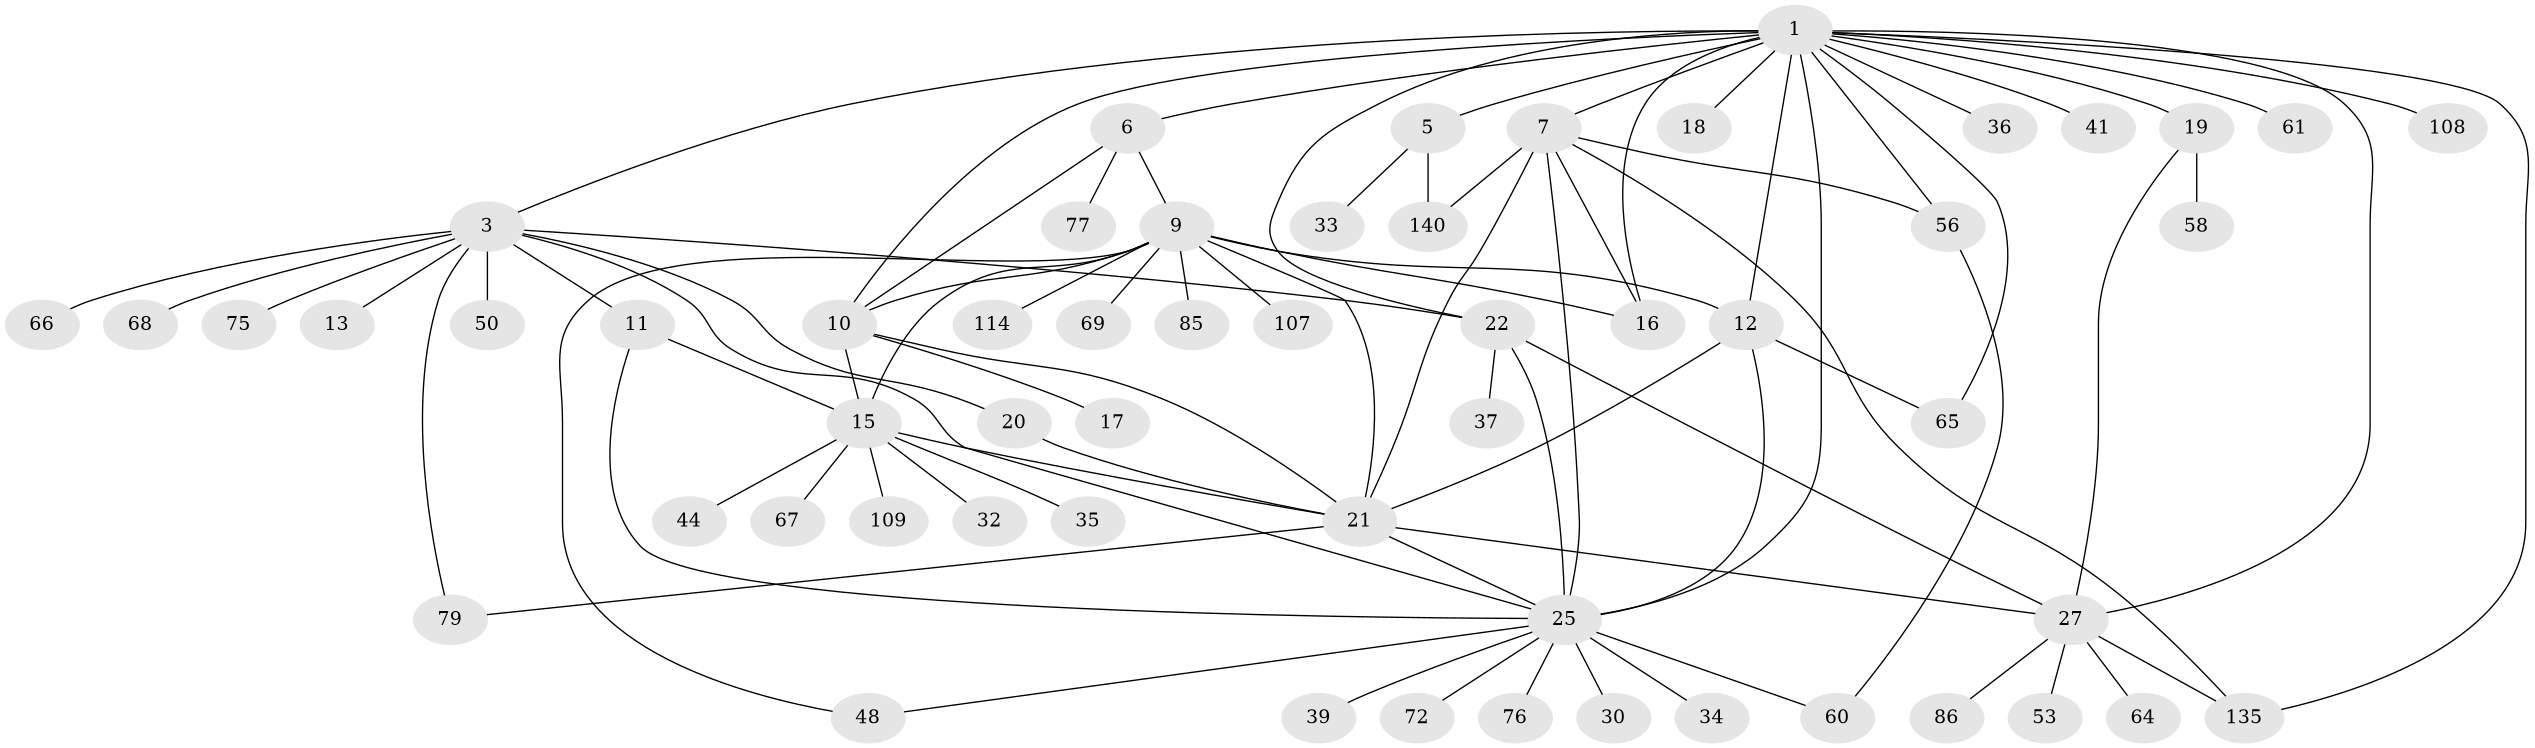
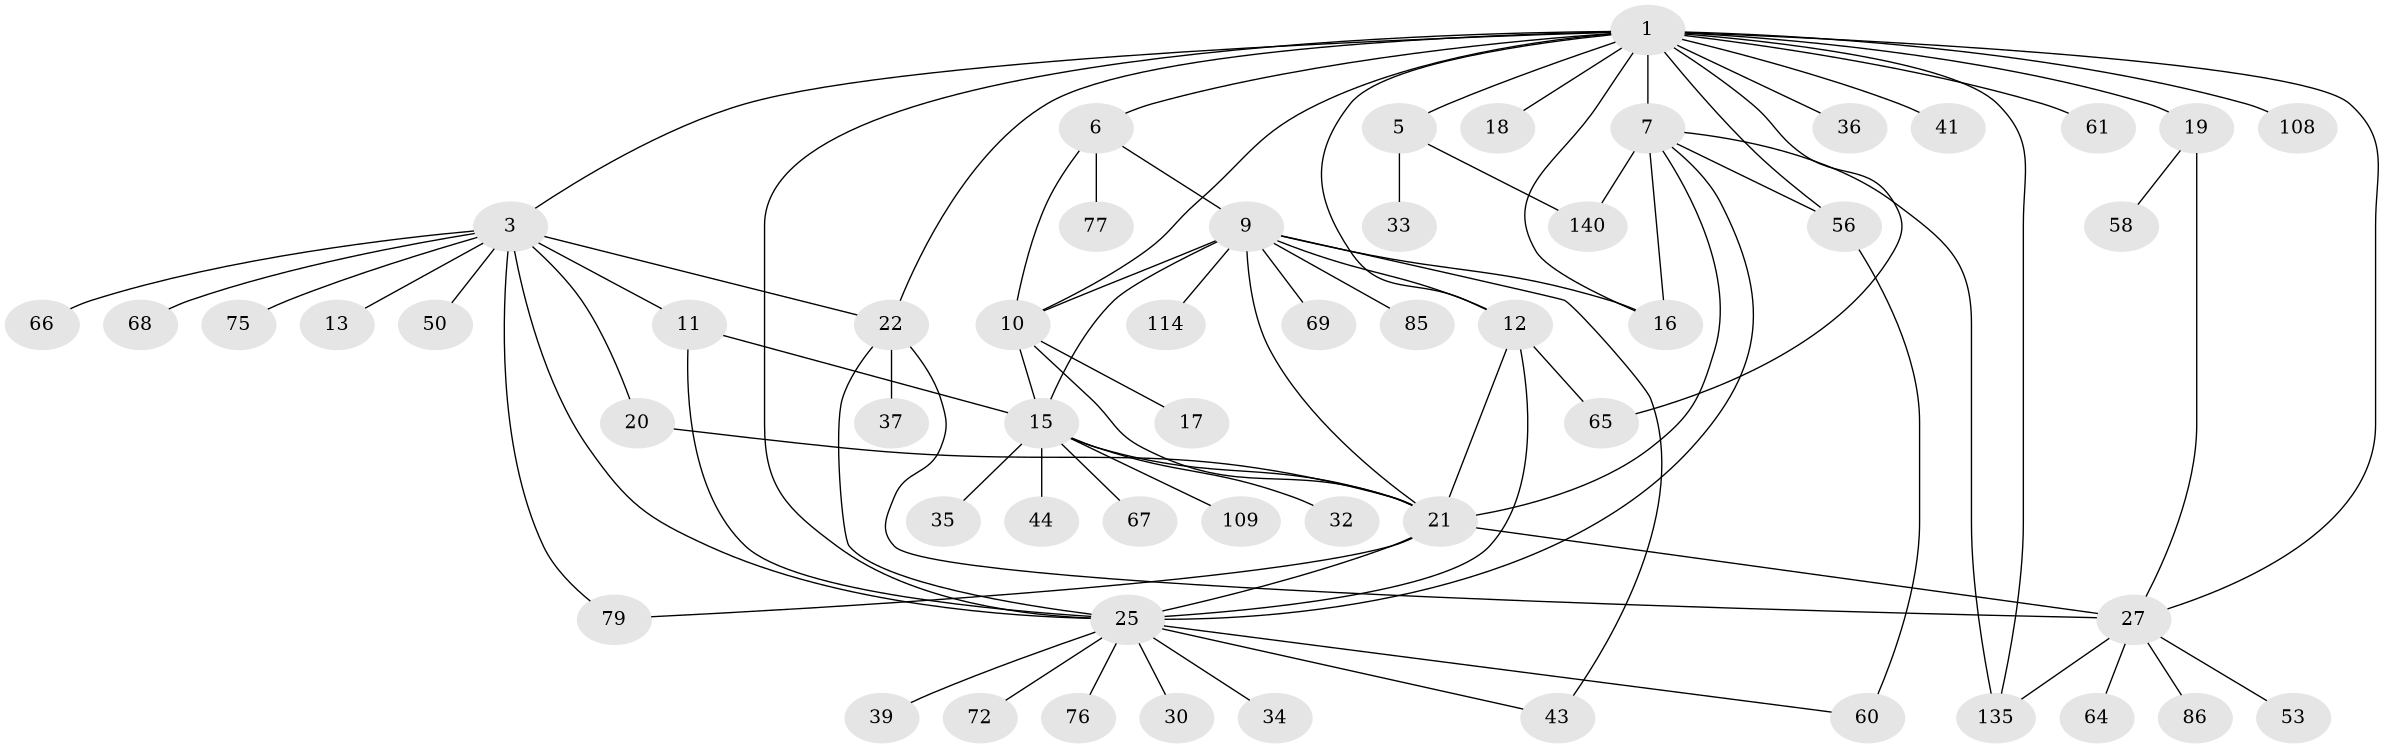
node "107": removed
node "48": label "48" -> "43"
